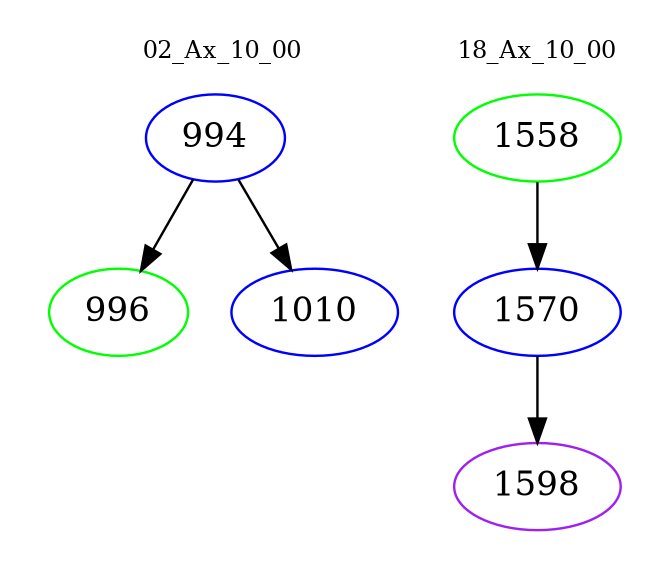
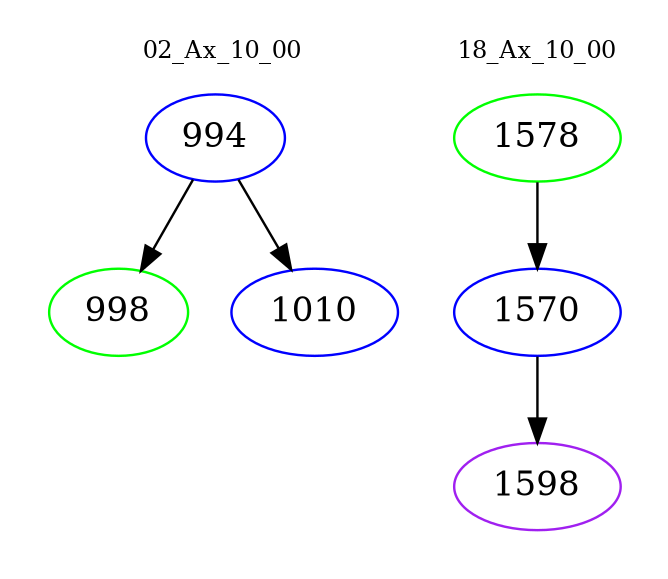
node "1558": label "1558" -> "1578"
node "996": label "996" -> "998"
